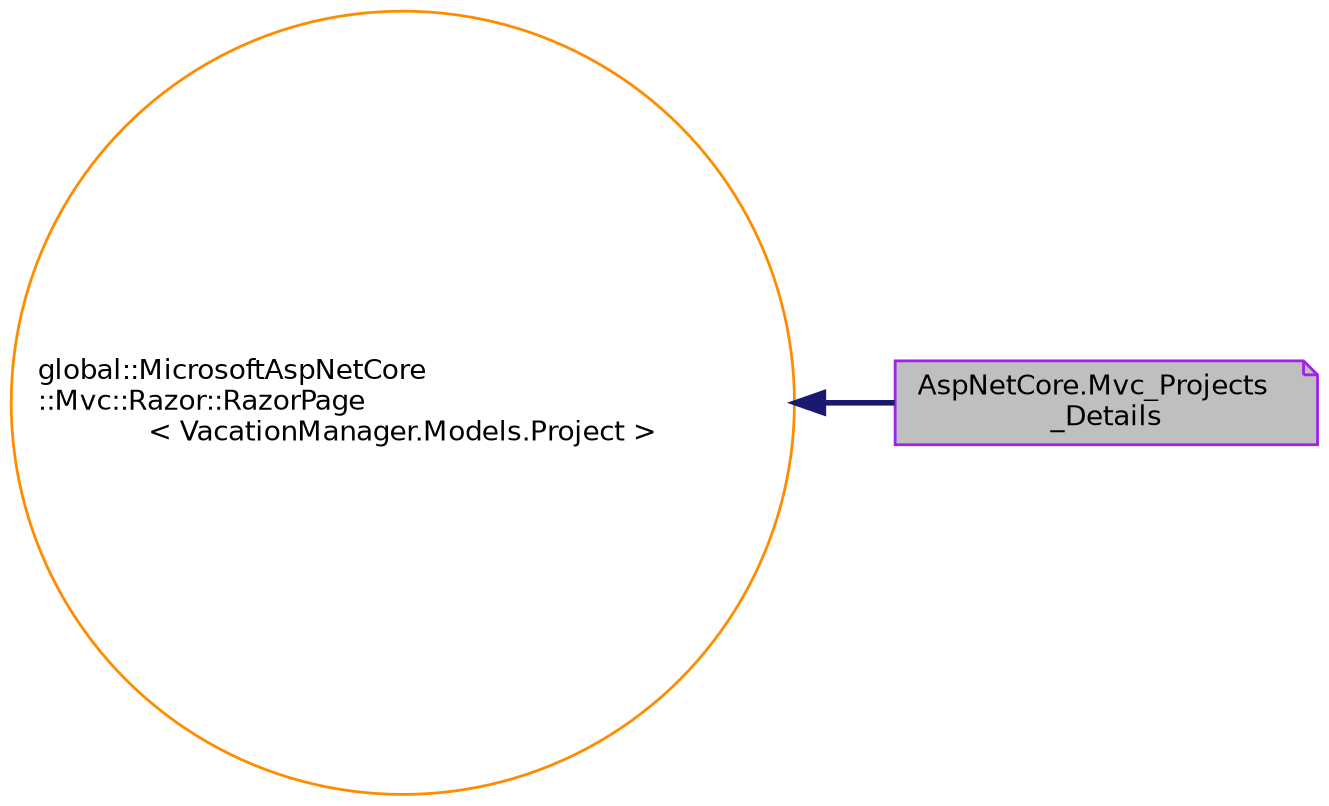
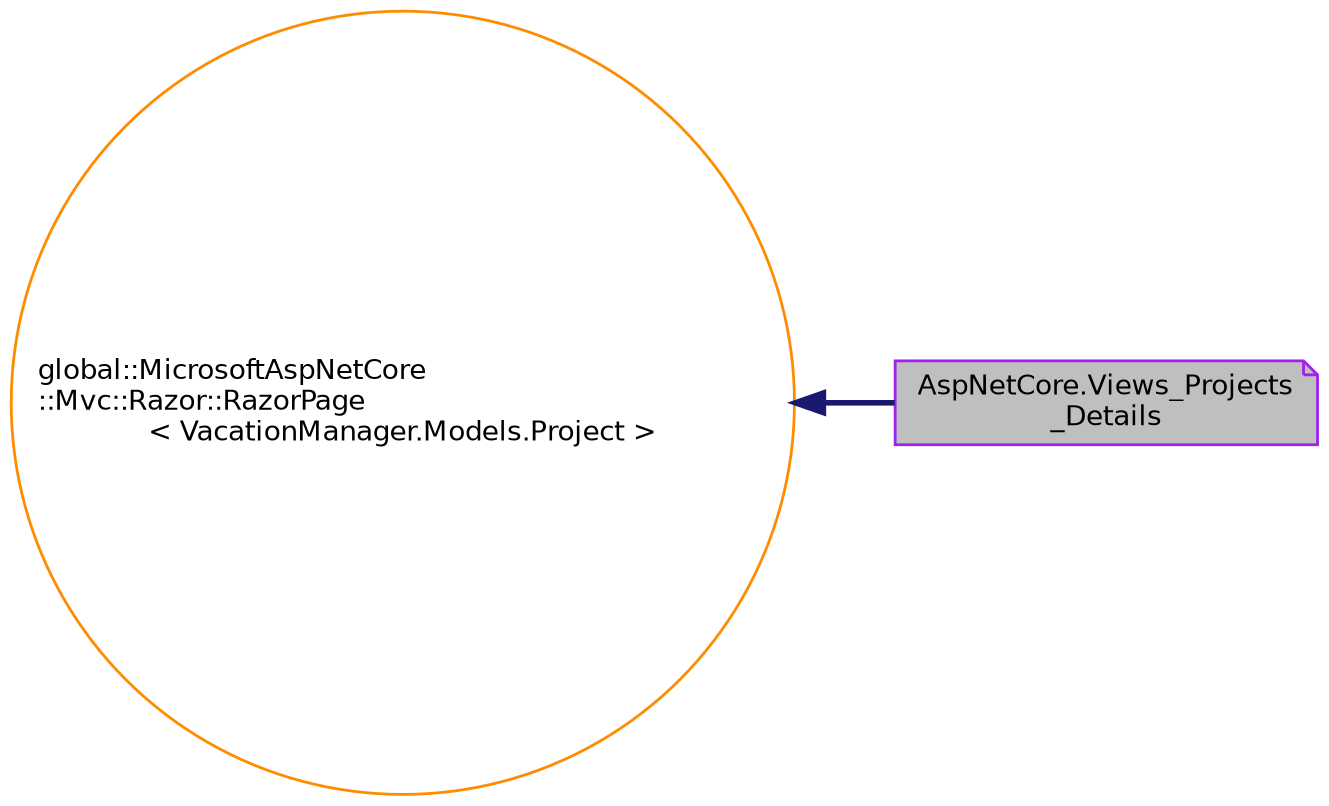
node "AspNetCore.Mvc_Projects _Details": label "AspNetCore.Mvc_Projects _Details" -> "AspNetCore.Views_Projects _Details"
